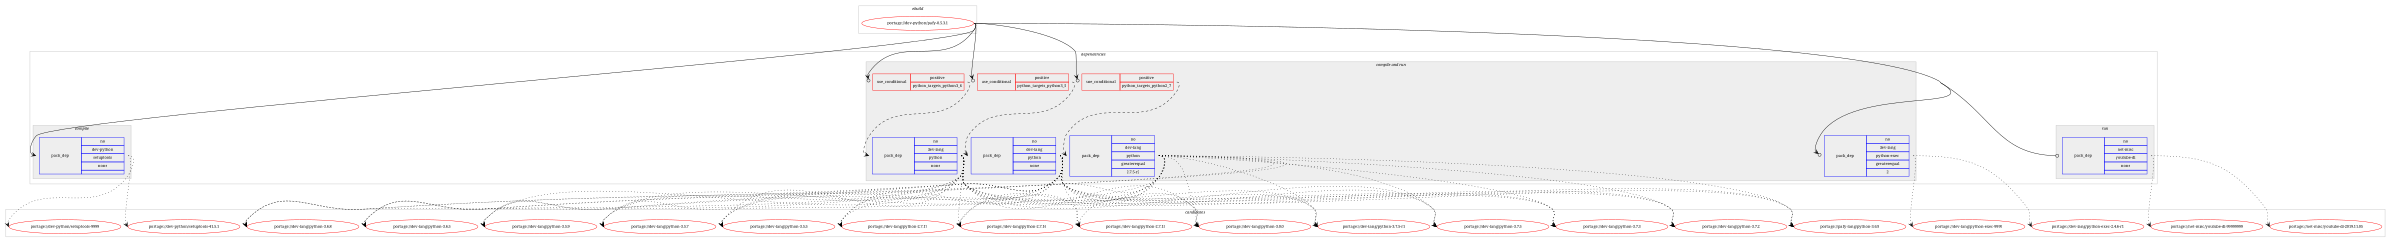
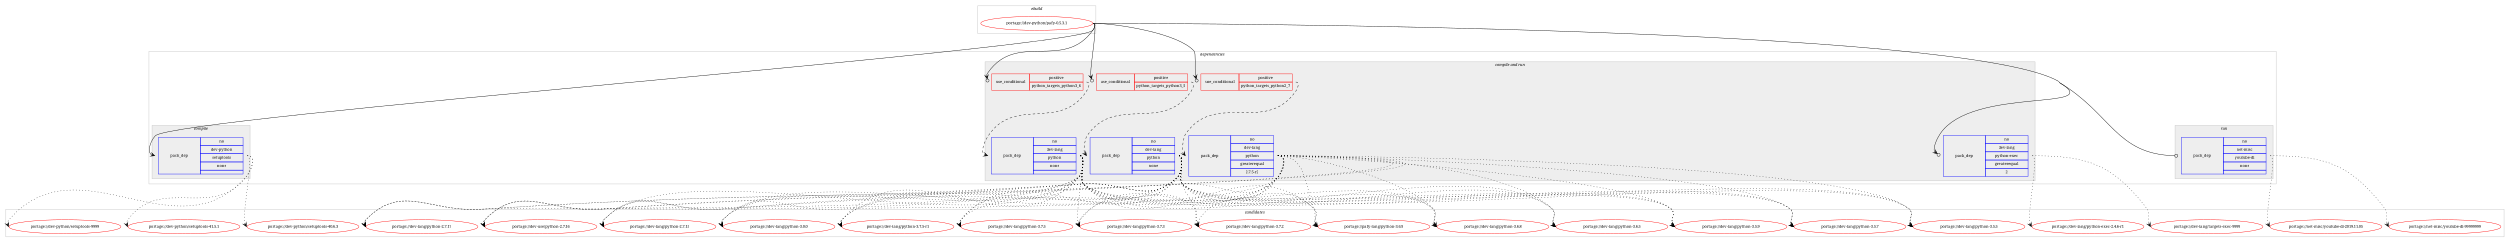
node "portage://dev-python/setuptools-40.6.3": added
node "portage://dev-lang/python-2.7.16": label "portage://dev-lang/python-2.7.16" -> "portage://dev-use/python-2.7.16"
node "portage://dev-lang/python-exec-9999": label "portage://dev-lang/python-exec-9999" -> "portage://dev-lang/targets-exec-9999"
